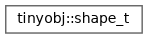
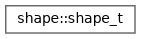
node "tinyobj::shape_t": label "tinyobj::shape_t" -> "shape::shape_t"
